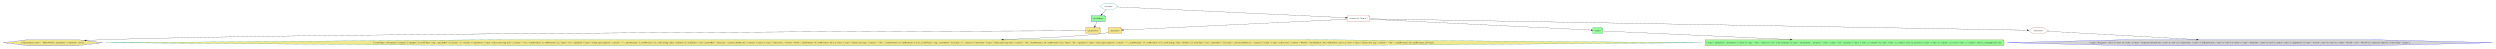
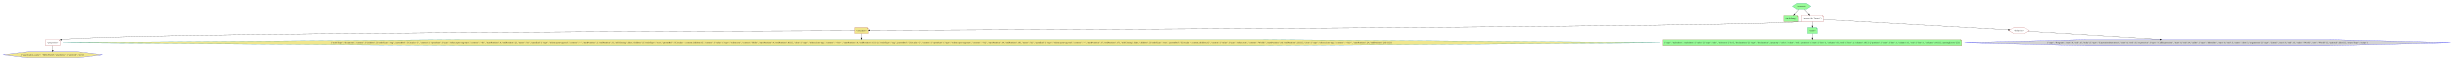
node "<screens>": fillcolor white -> palegreen
node "<mobilang>": color blue -> brown
edge "<mobilang>" -> "<properties>": now "<structure>" -> "<properties>"
node "<properties>": fillcolor khaki -> white
